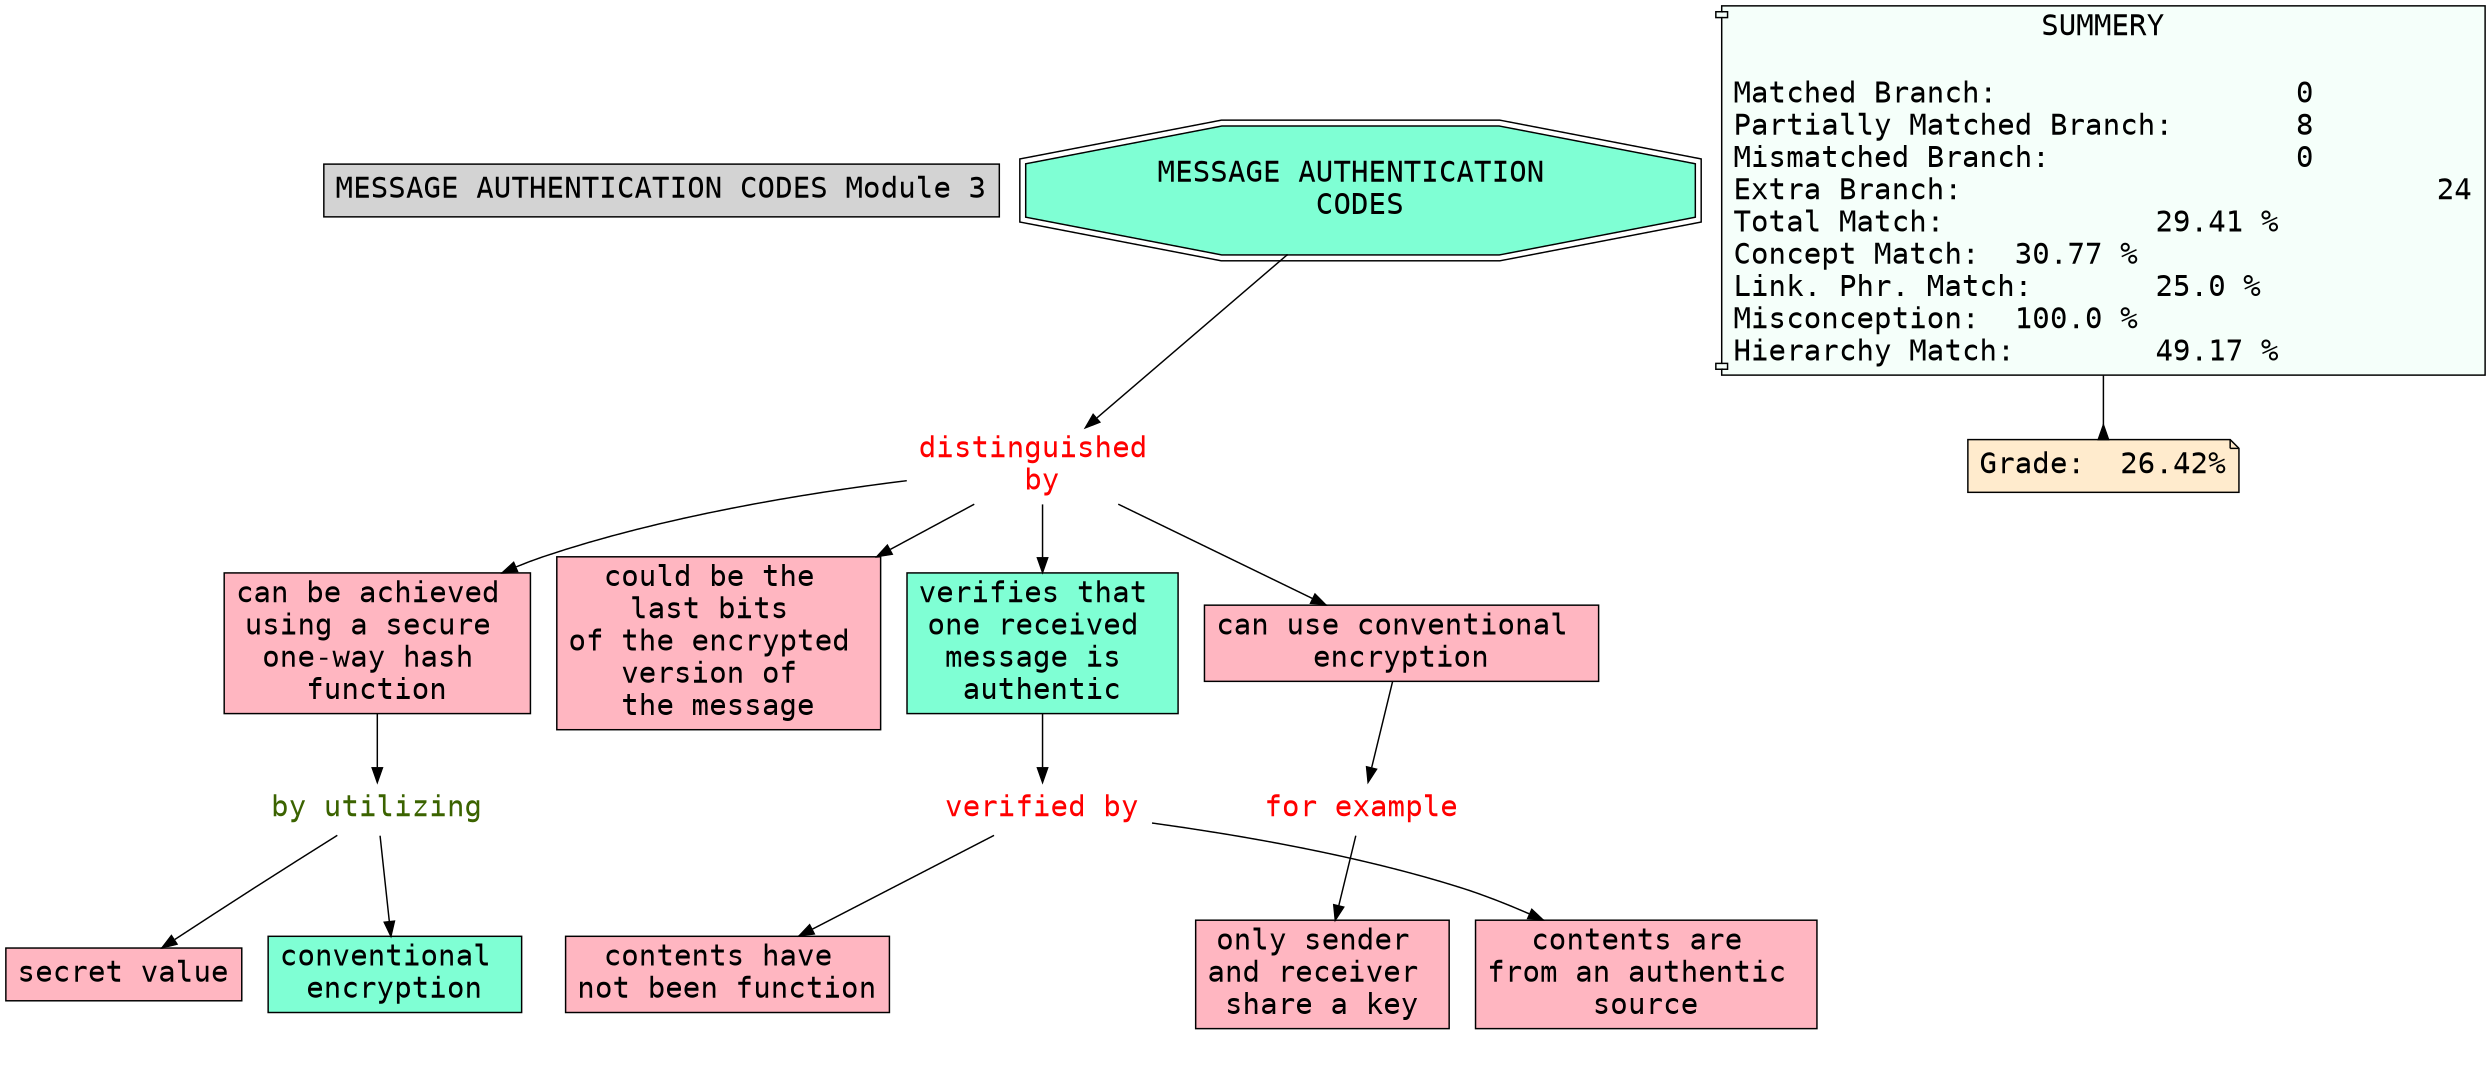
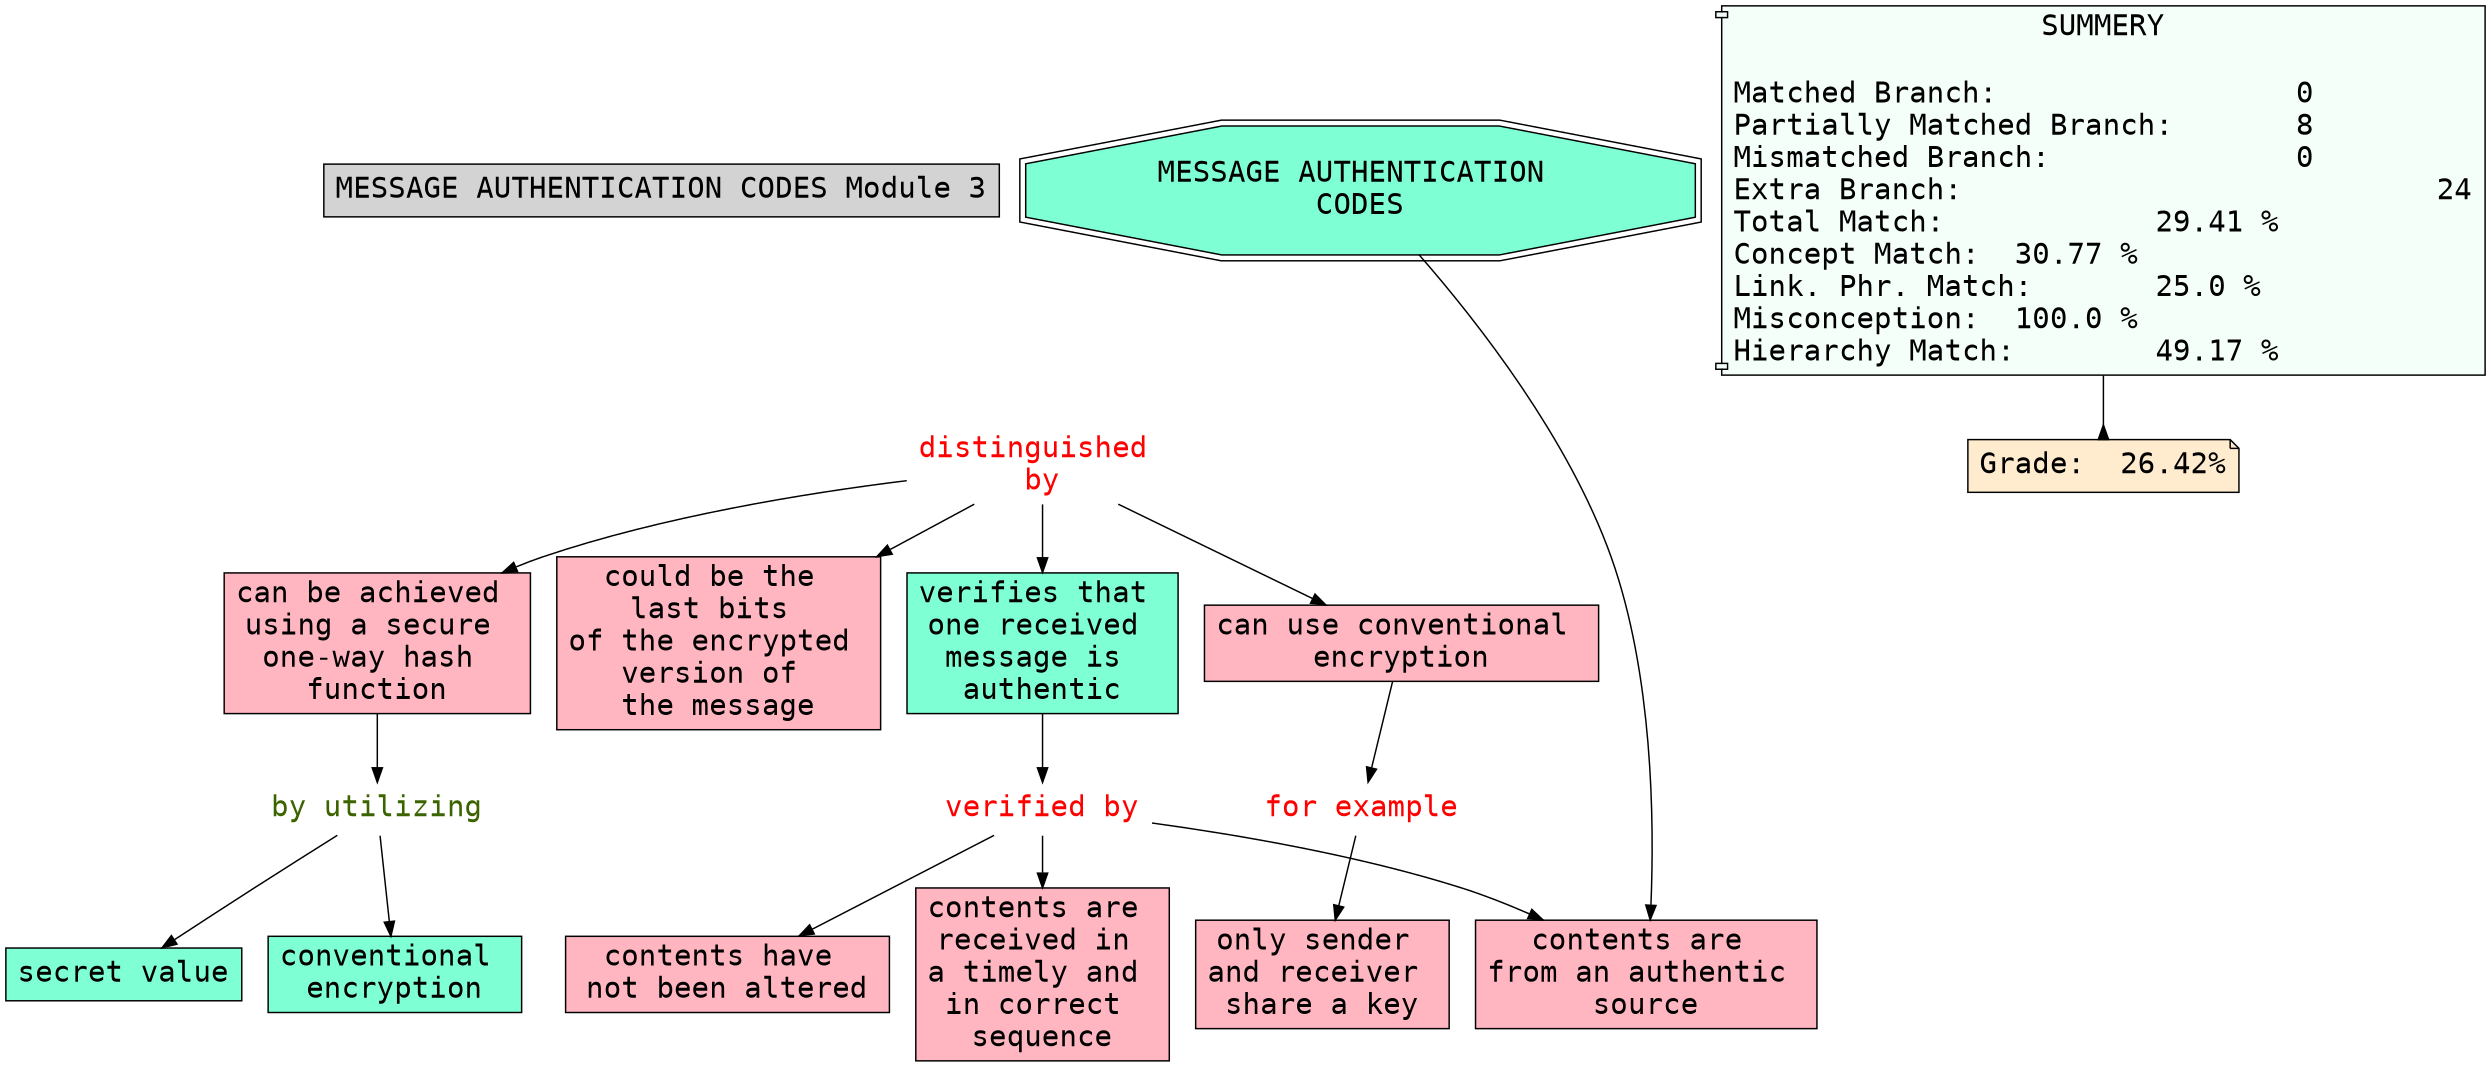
edge "MESSAGE AUTHENTICATION CODES" -> "distinguished by": now "MESSAGE AUTHENTICATION CODES" -> "contents are from an authentic source"
node "secret value": fillcolor #ffb6c1 -> aquamarine
node "contents have not been function": label "contents have not been function" -> "contents have not been altered"
node "contents are received in a timely and in correct sequence": added
